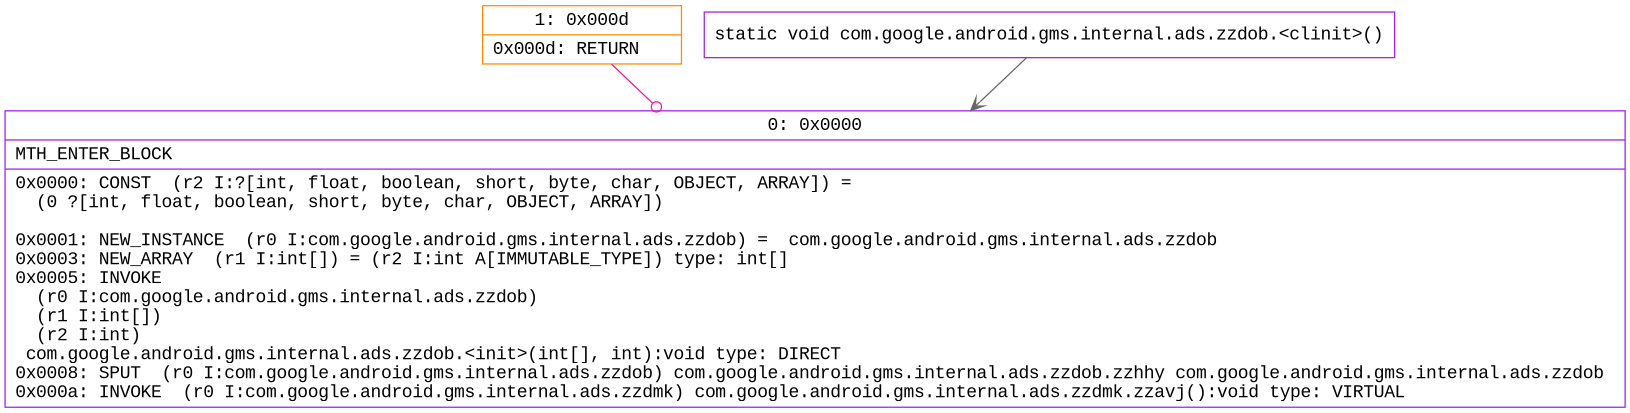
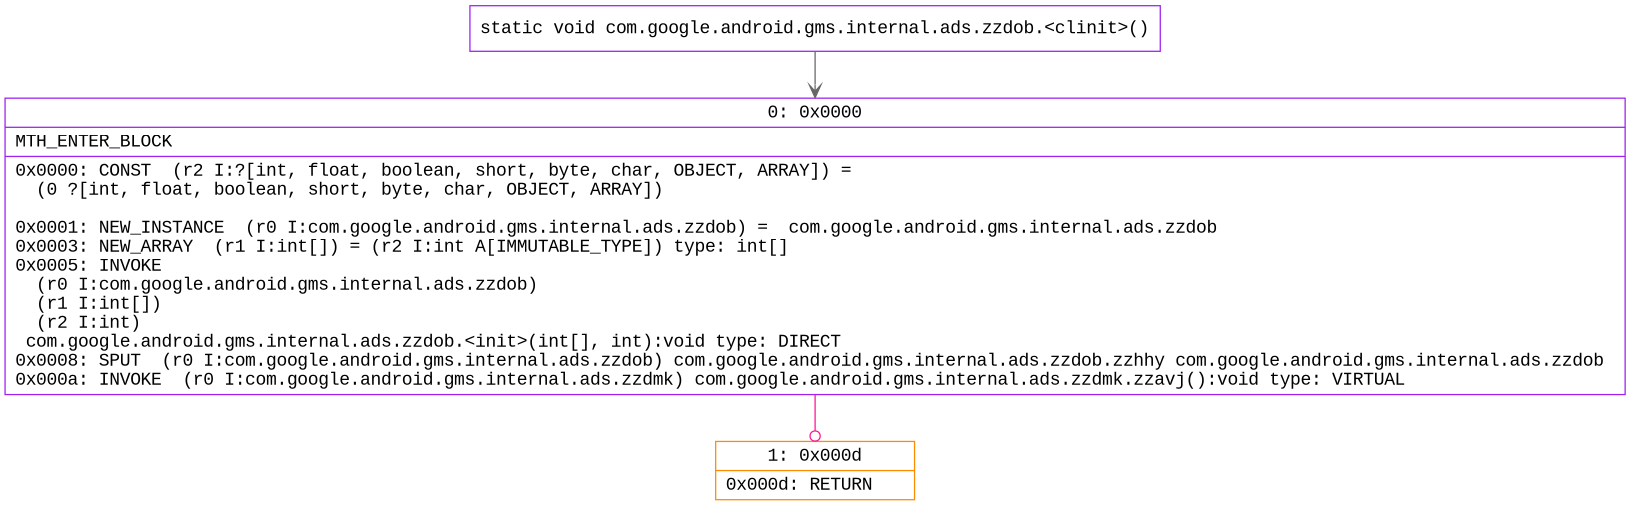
edge "1: 0x000d" -> "0: 0x0000": reversed
